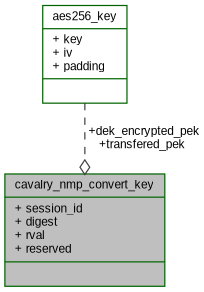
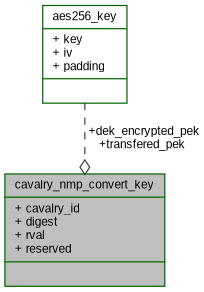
node "cavalry_nmp_convert_key": text "+ session_id" -> "+ cavalry_id"
